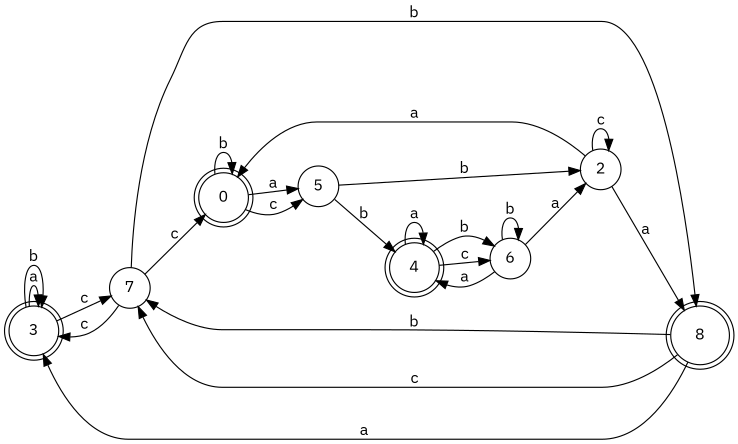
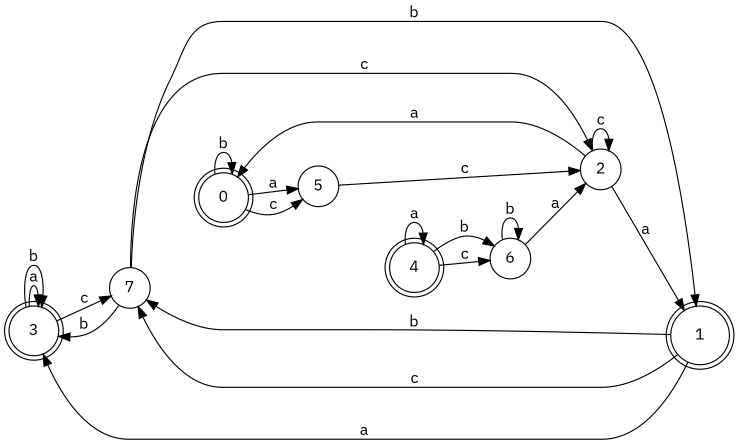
edge "5" -> "2": label "b" -> "c"
edge "5" -> "4": removed, label "b"
edge "7" -> "0": now "7" -> "2"
edge "6" -> "4": removed, label "a"
edge "7" -> "3": label "c" -> "b"
node "8": label "8" -> "1"
